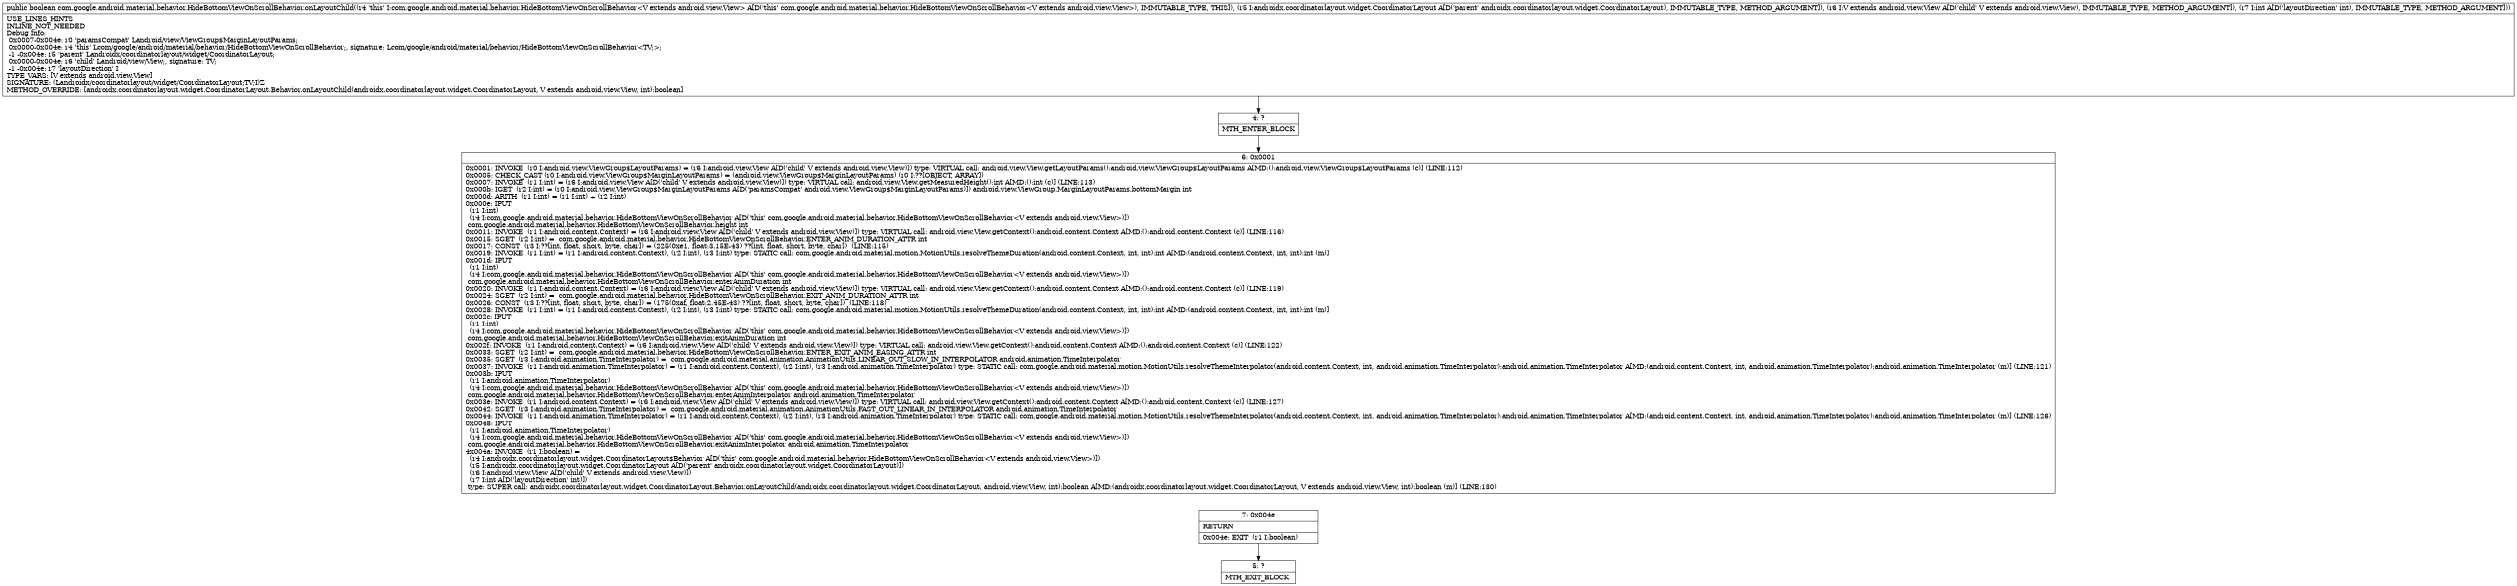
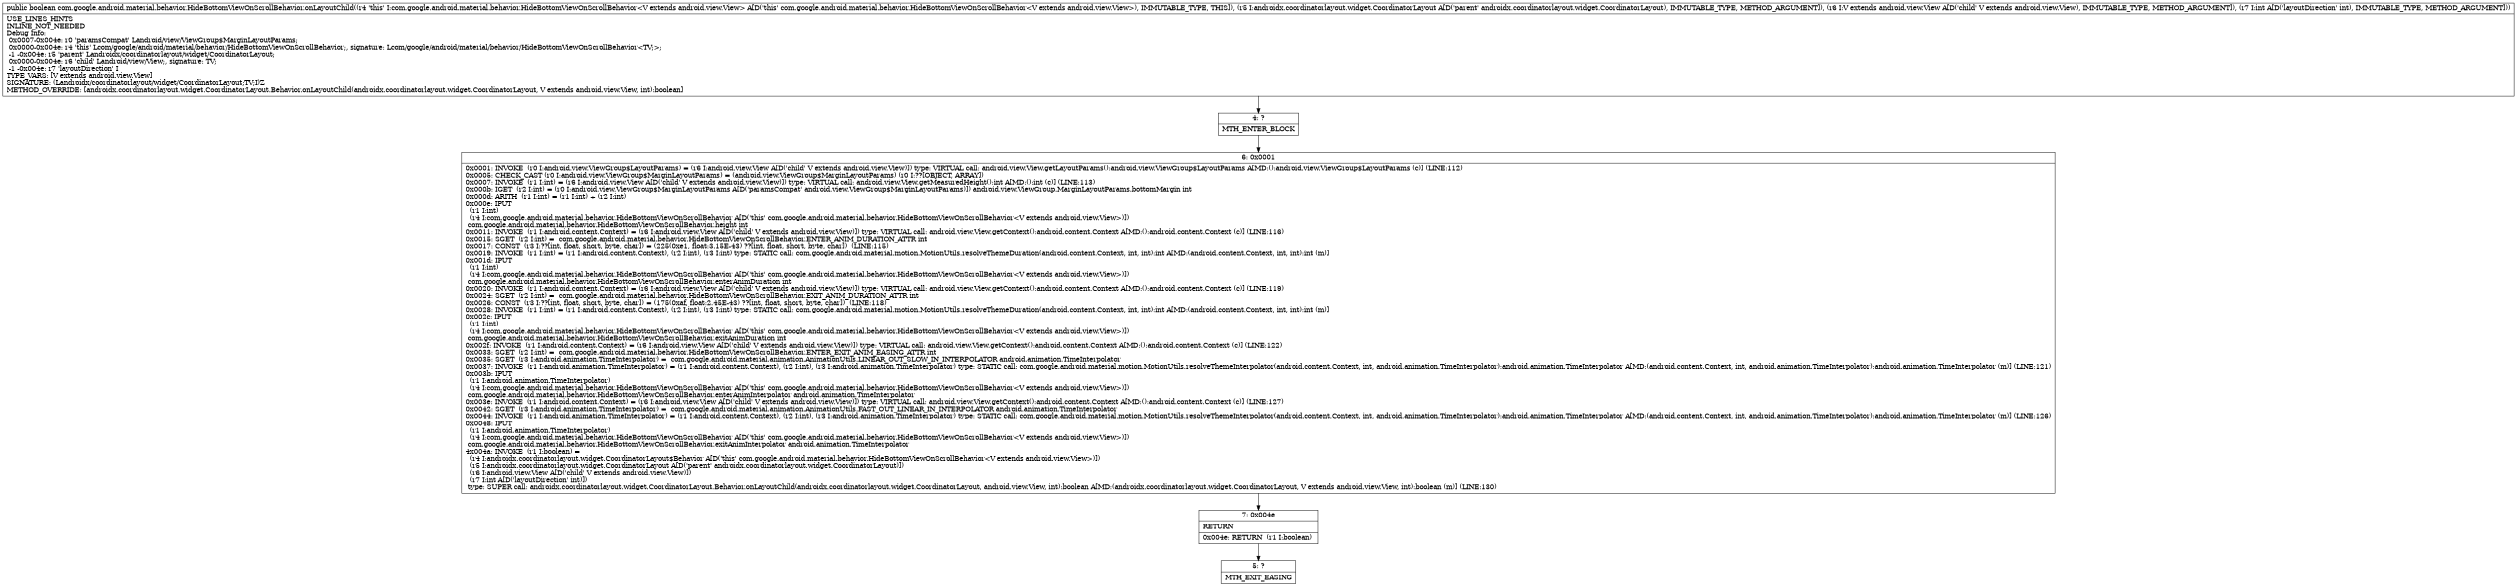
edge "6: 0x0001" -> "7: 0x004e": added
node "7: 0x004e": text "0x004e: EXIT  (r1 I:boolean)" -> "0x004e: RETURN  (r1 I:boolean)"
node "5: ?": text "MTH_EXIT_BLOCK" -> "MTH_EXIT_EASING"
